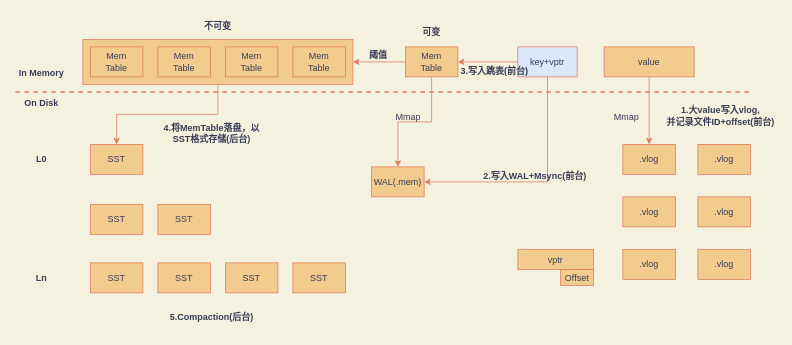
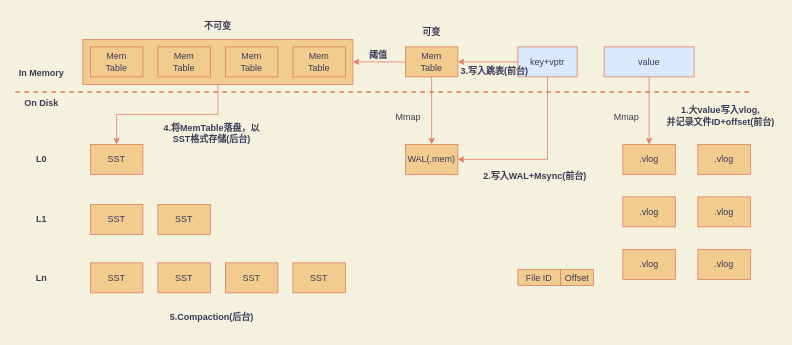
node "value": fillcolor #f2cc8f -> #dae8fc
node "WAL(.mem)": moved (398, 182) -> (432, 159)
node "L1": added
node "vptr": removed
node "File ID": added
